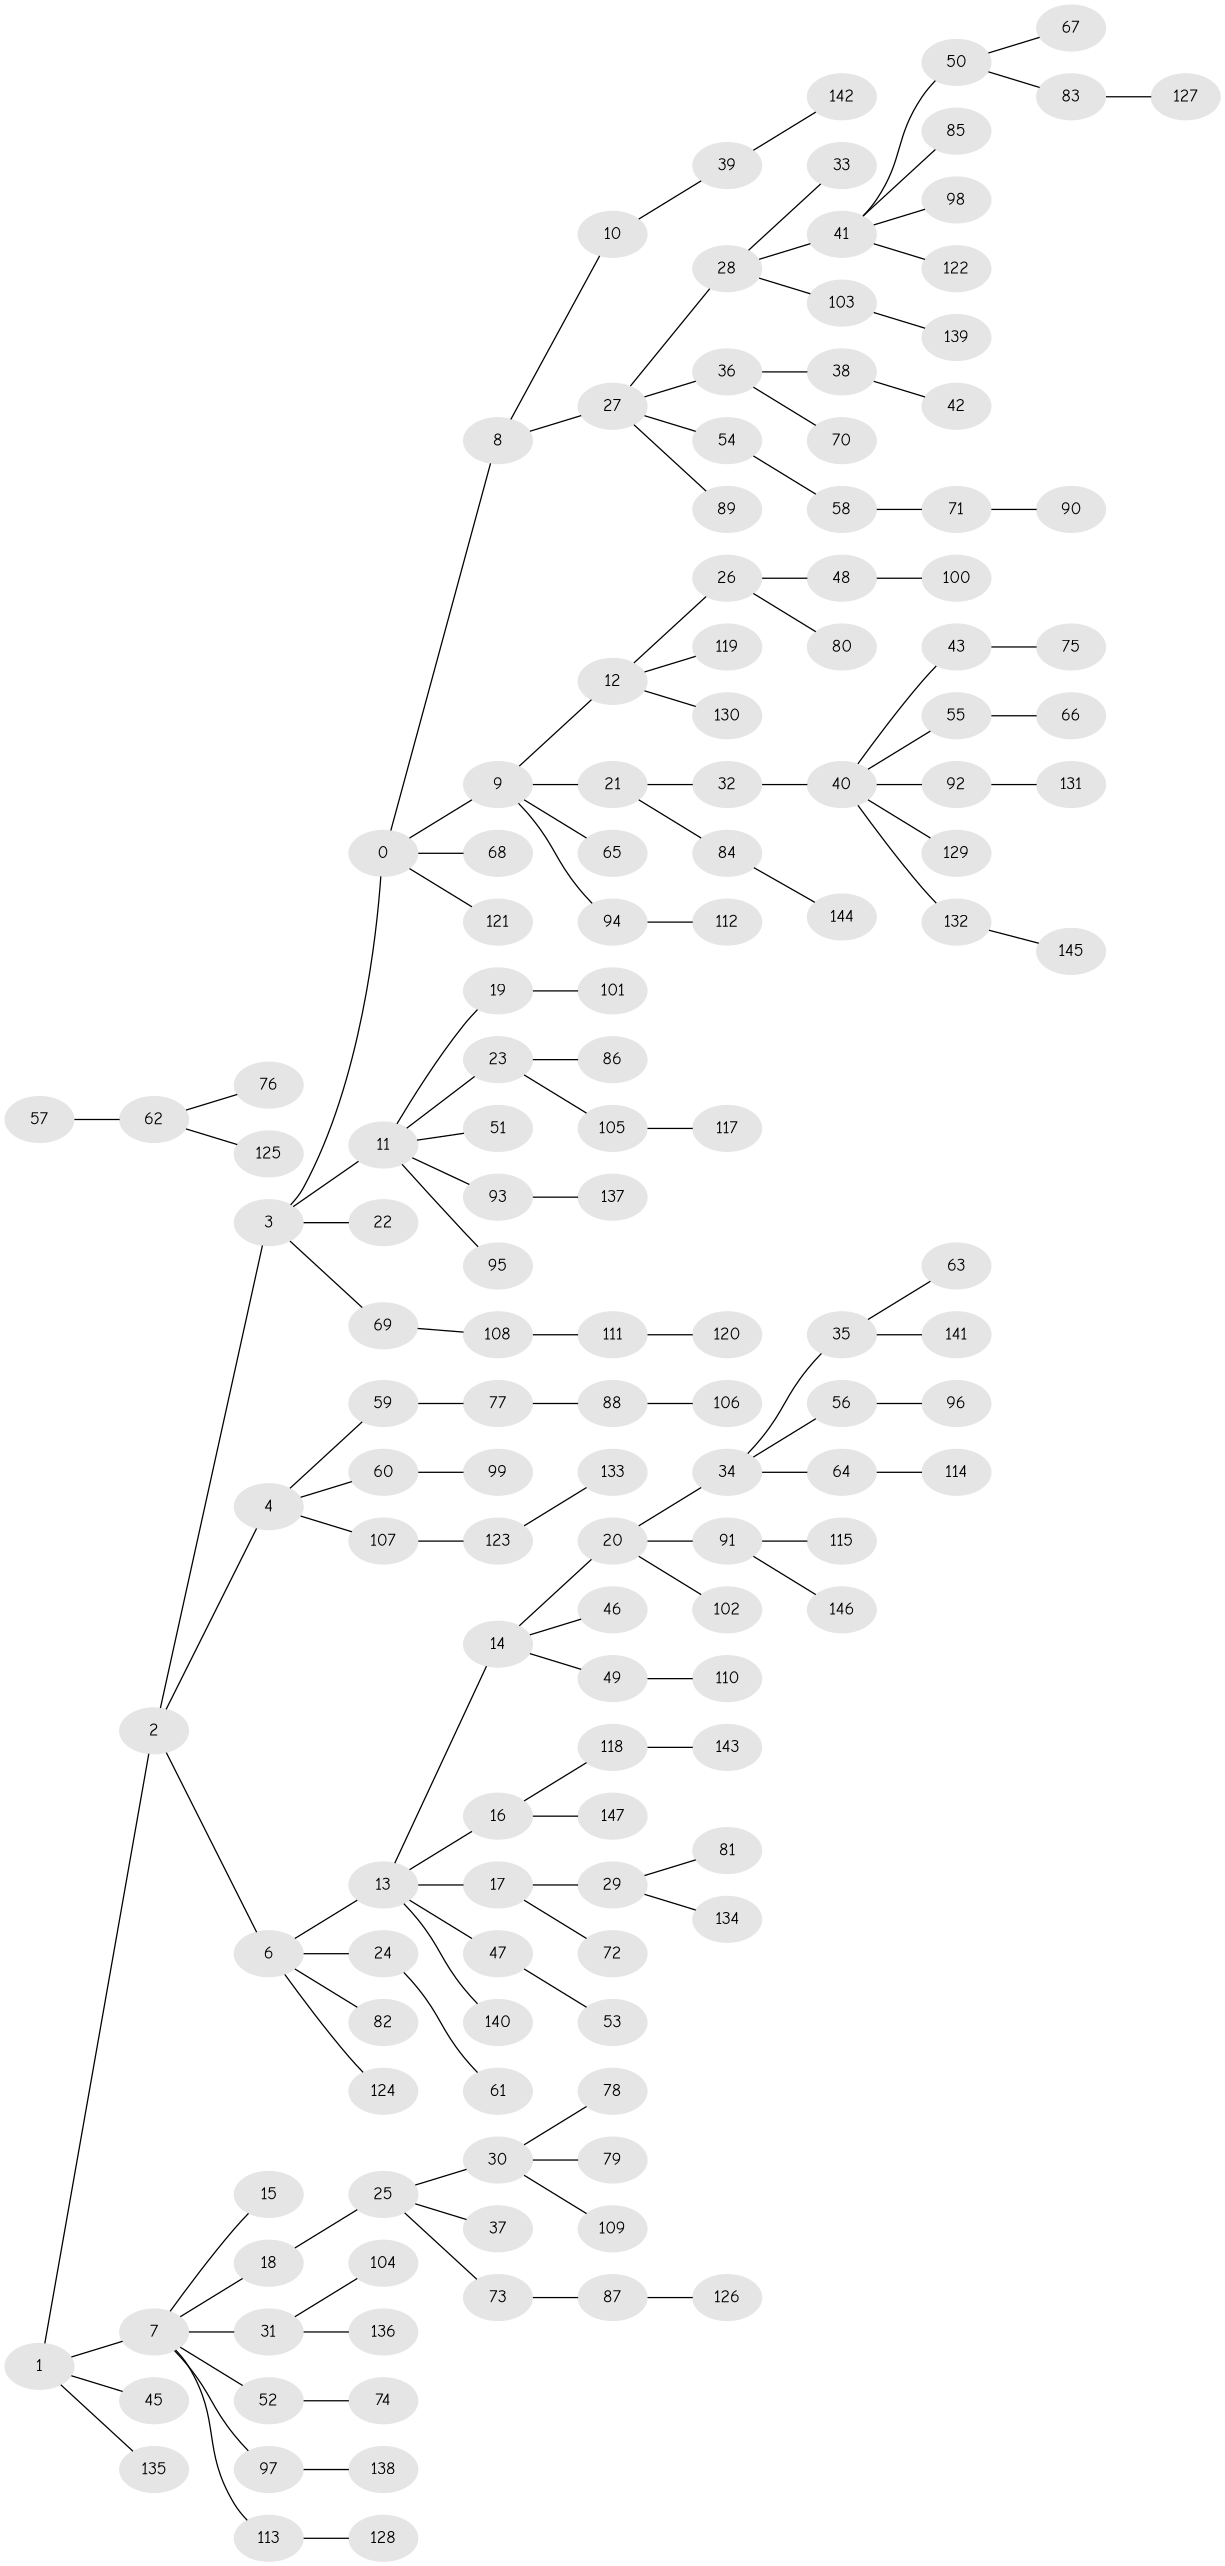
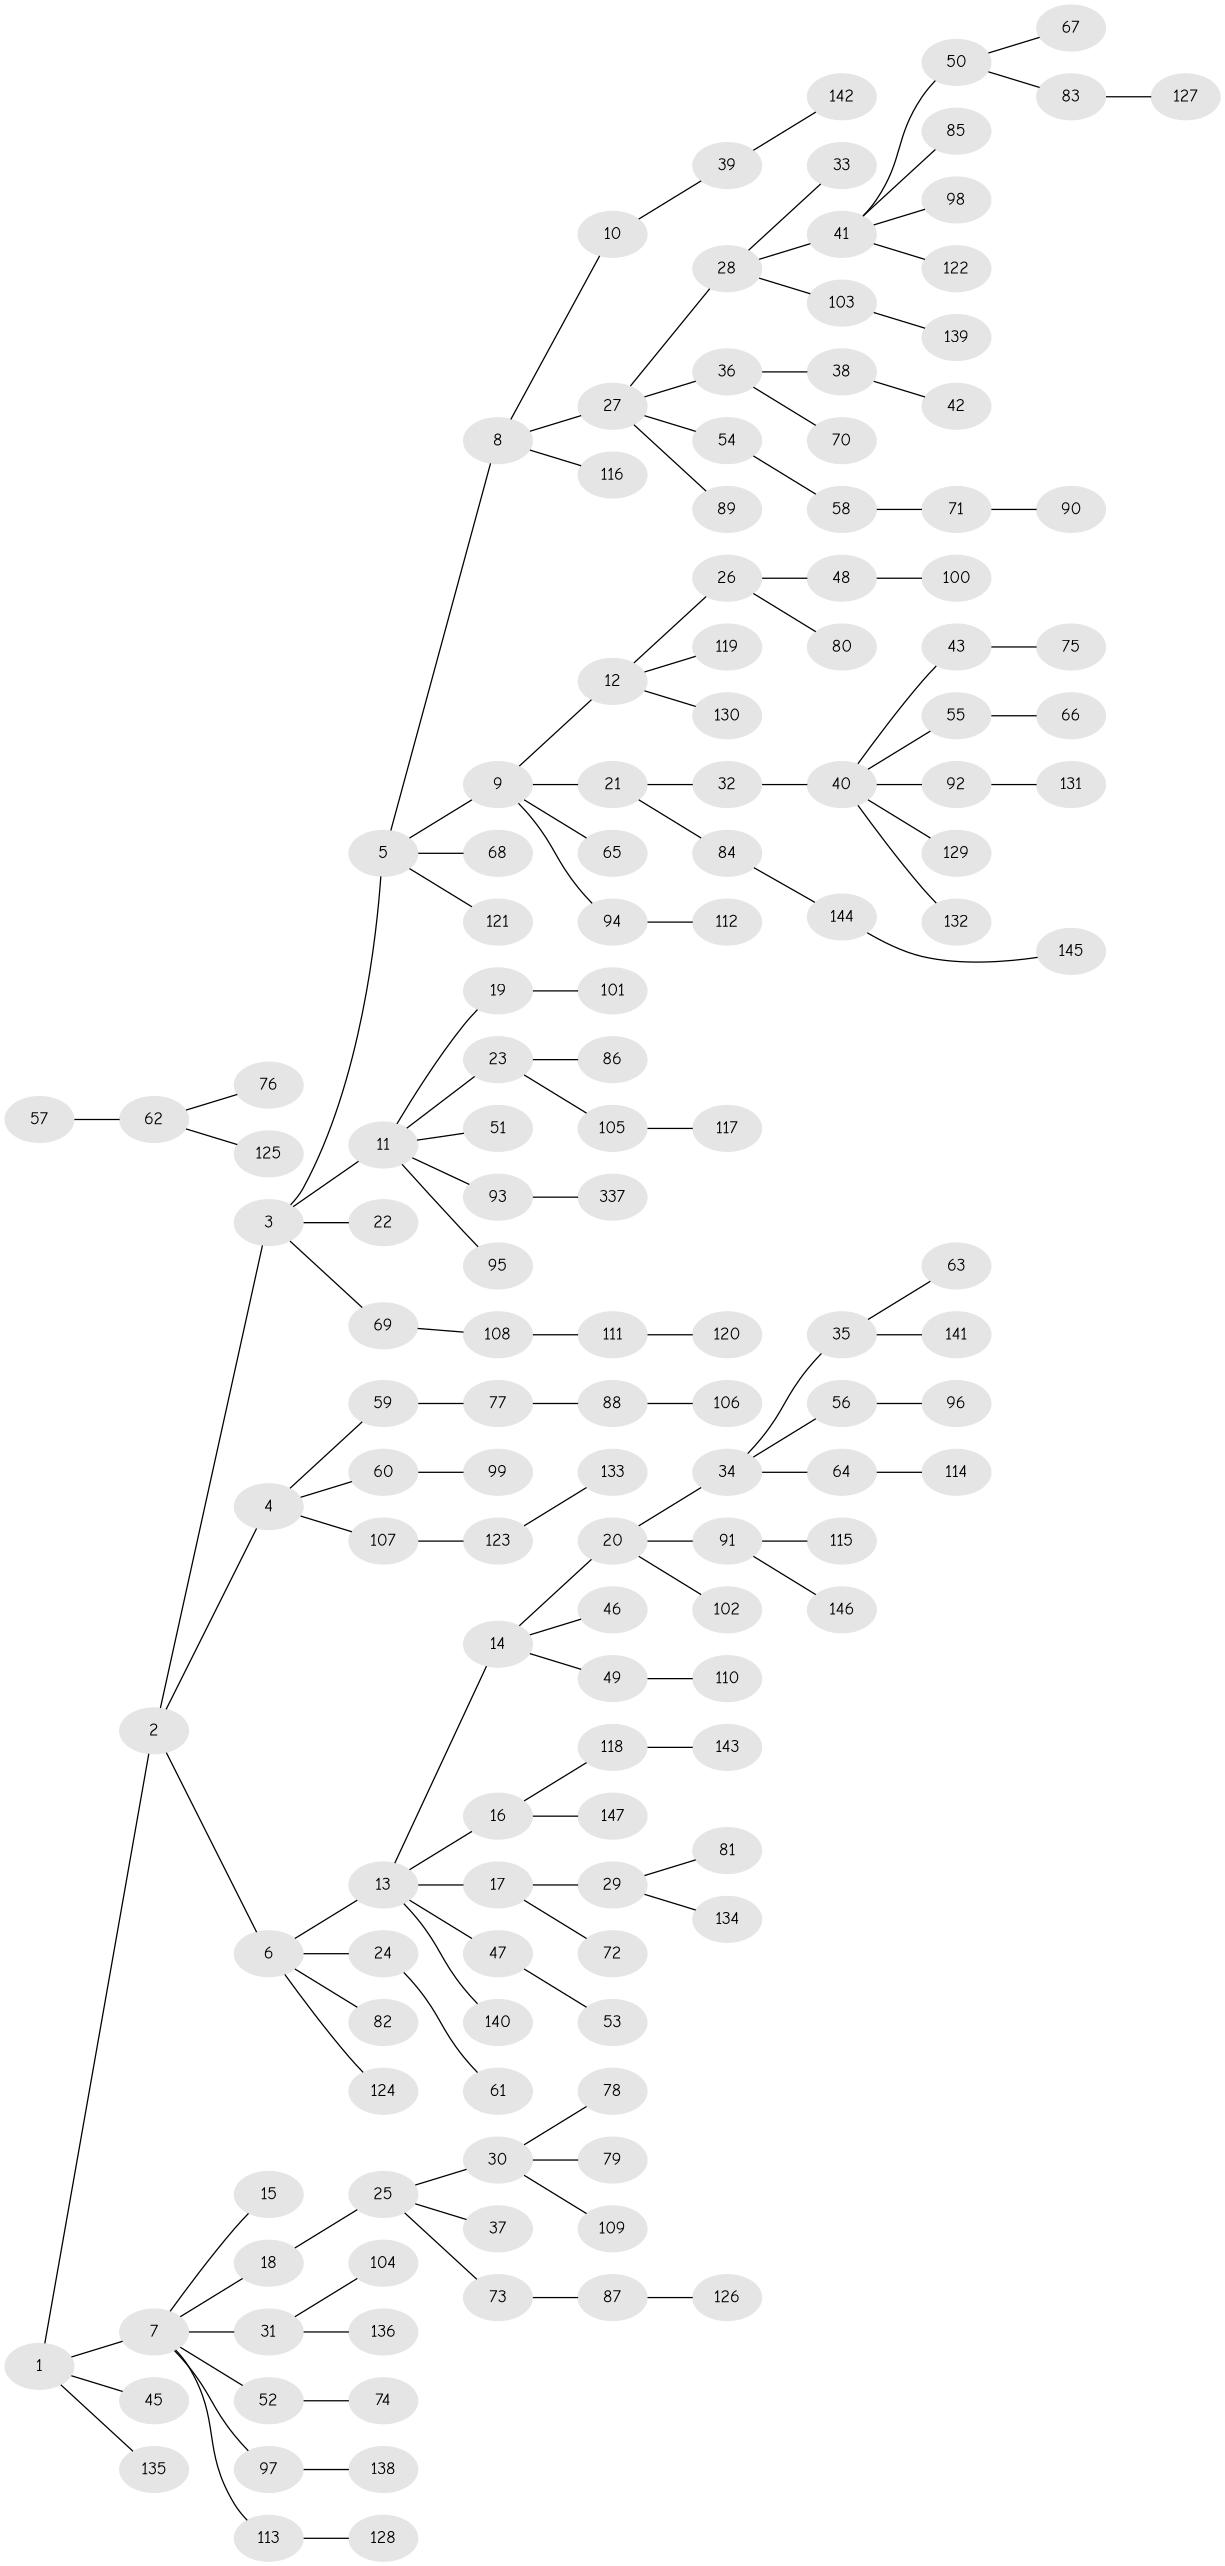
node "116": added
node "0": label "0" -> "5"
edge "132" -- "145": now "144" -- "145"
node "137": label "137" -> "337"
